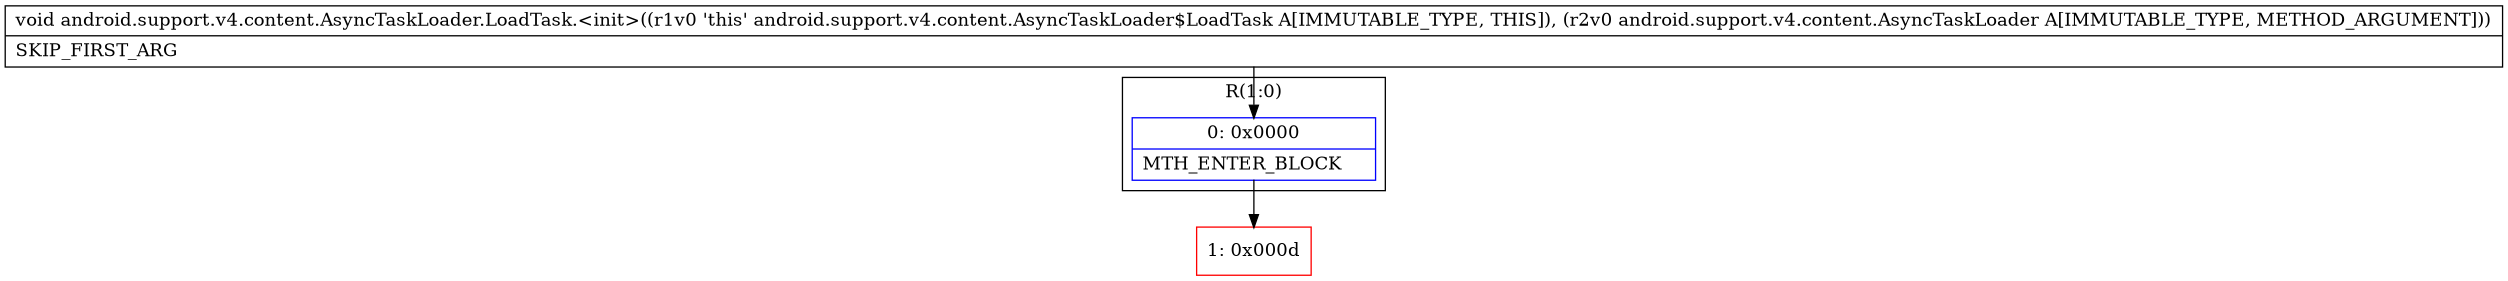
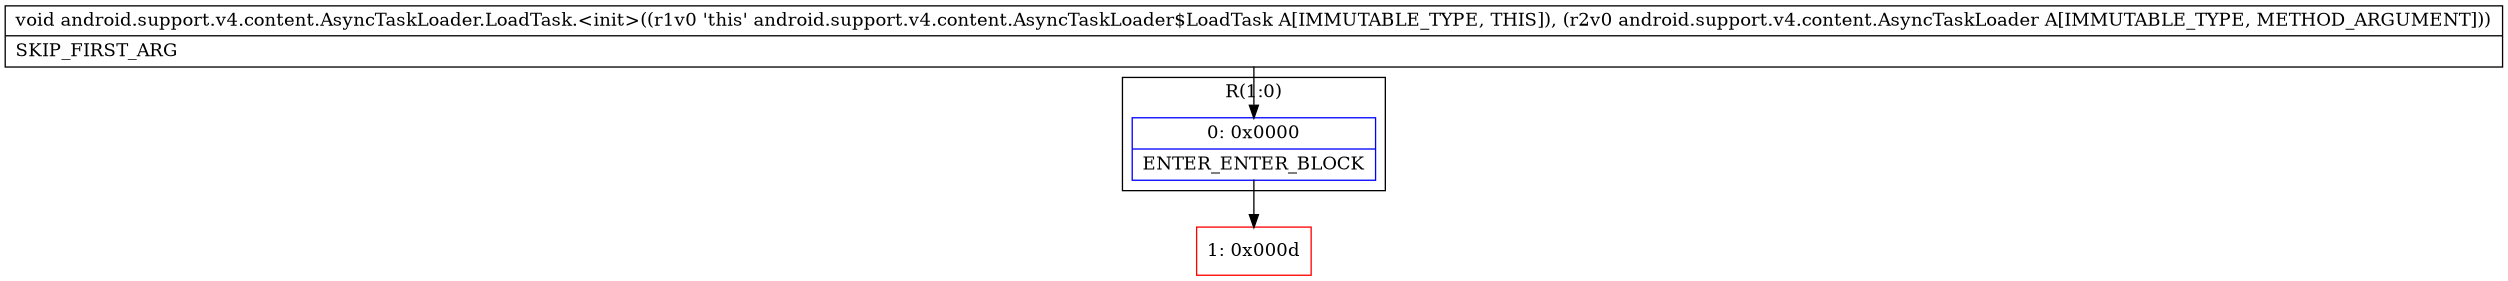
node "0: 0x0000": text "MTH_ENTER_BLOCK" -> "ENTER_ENTER_BLOCK"
